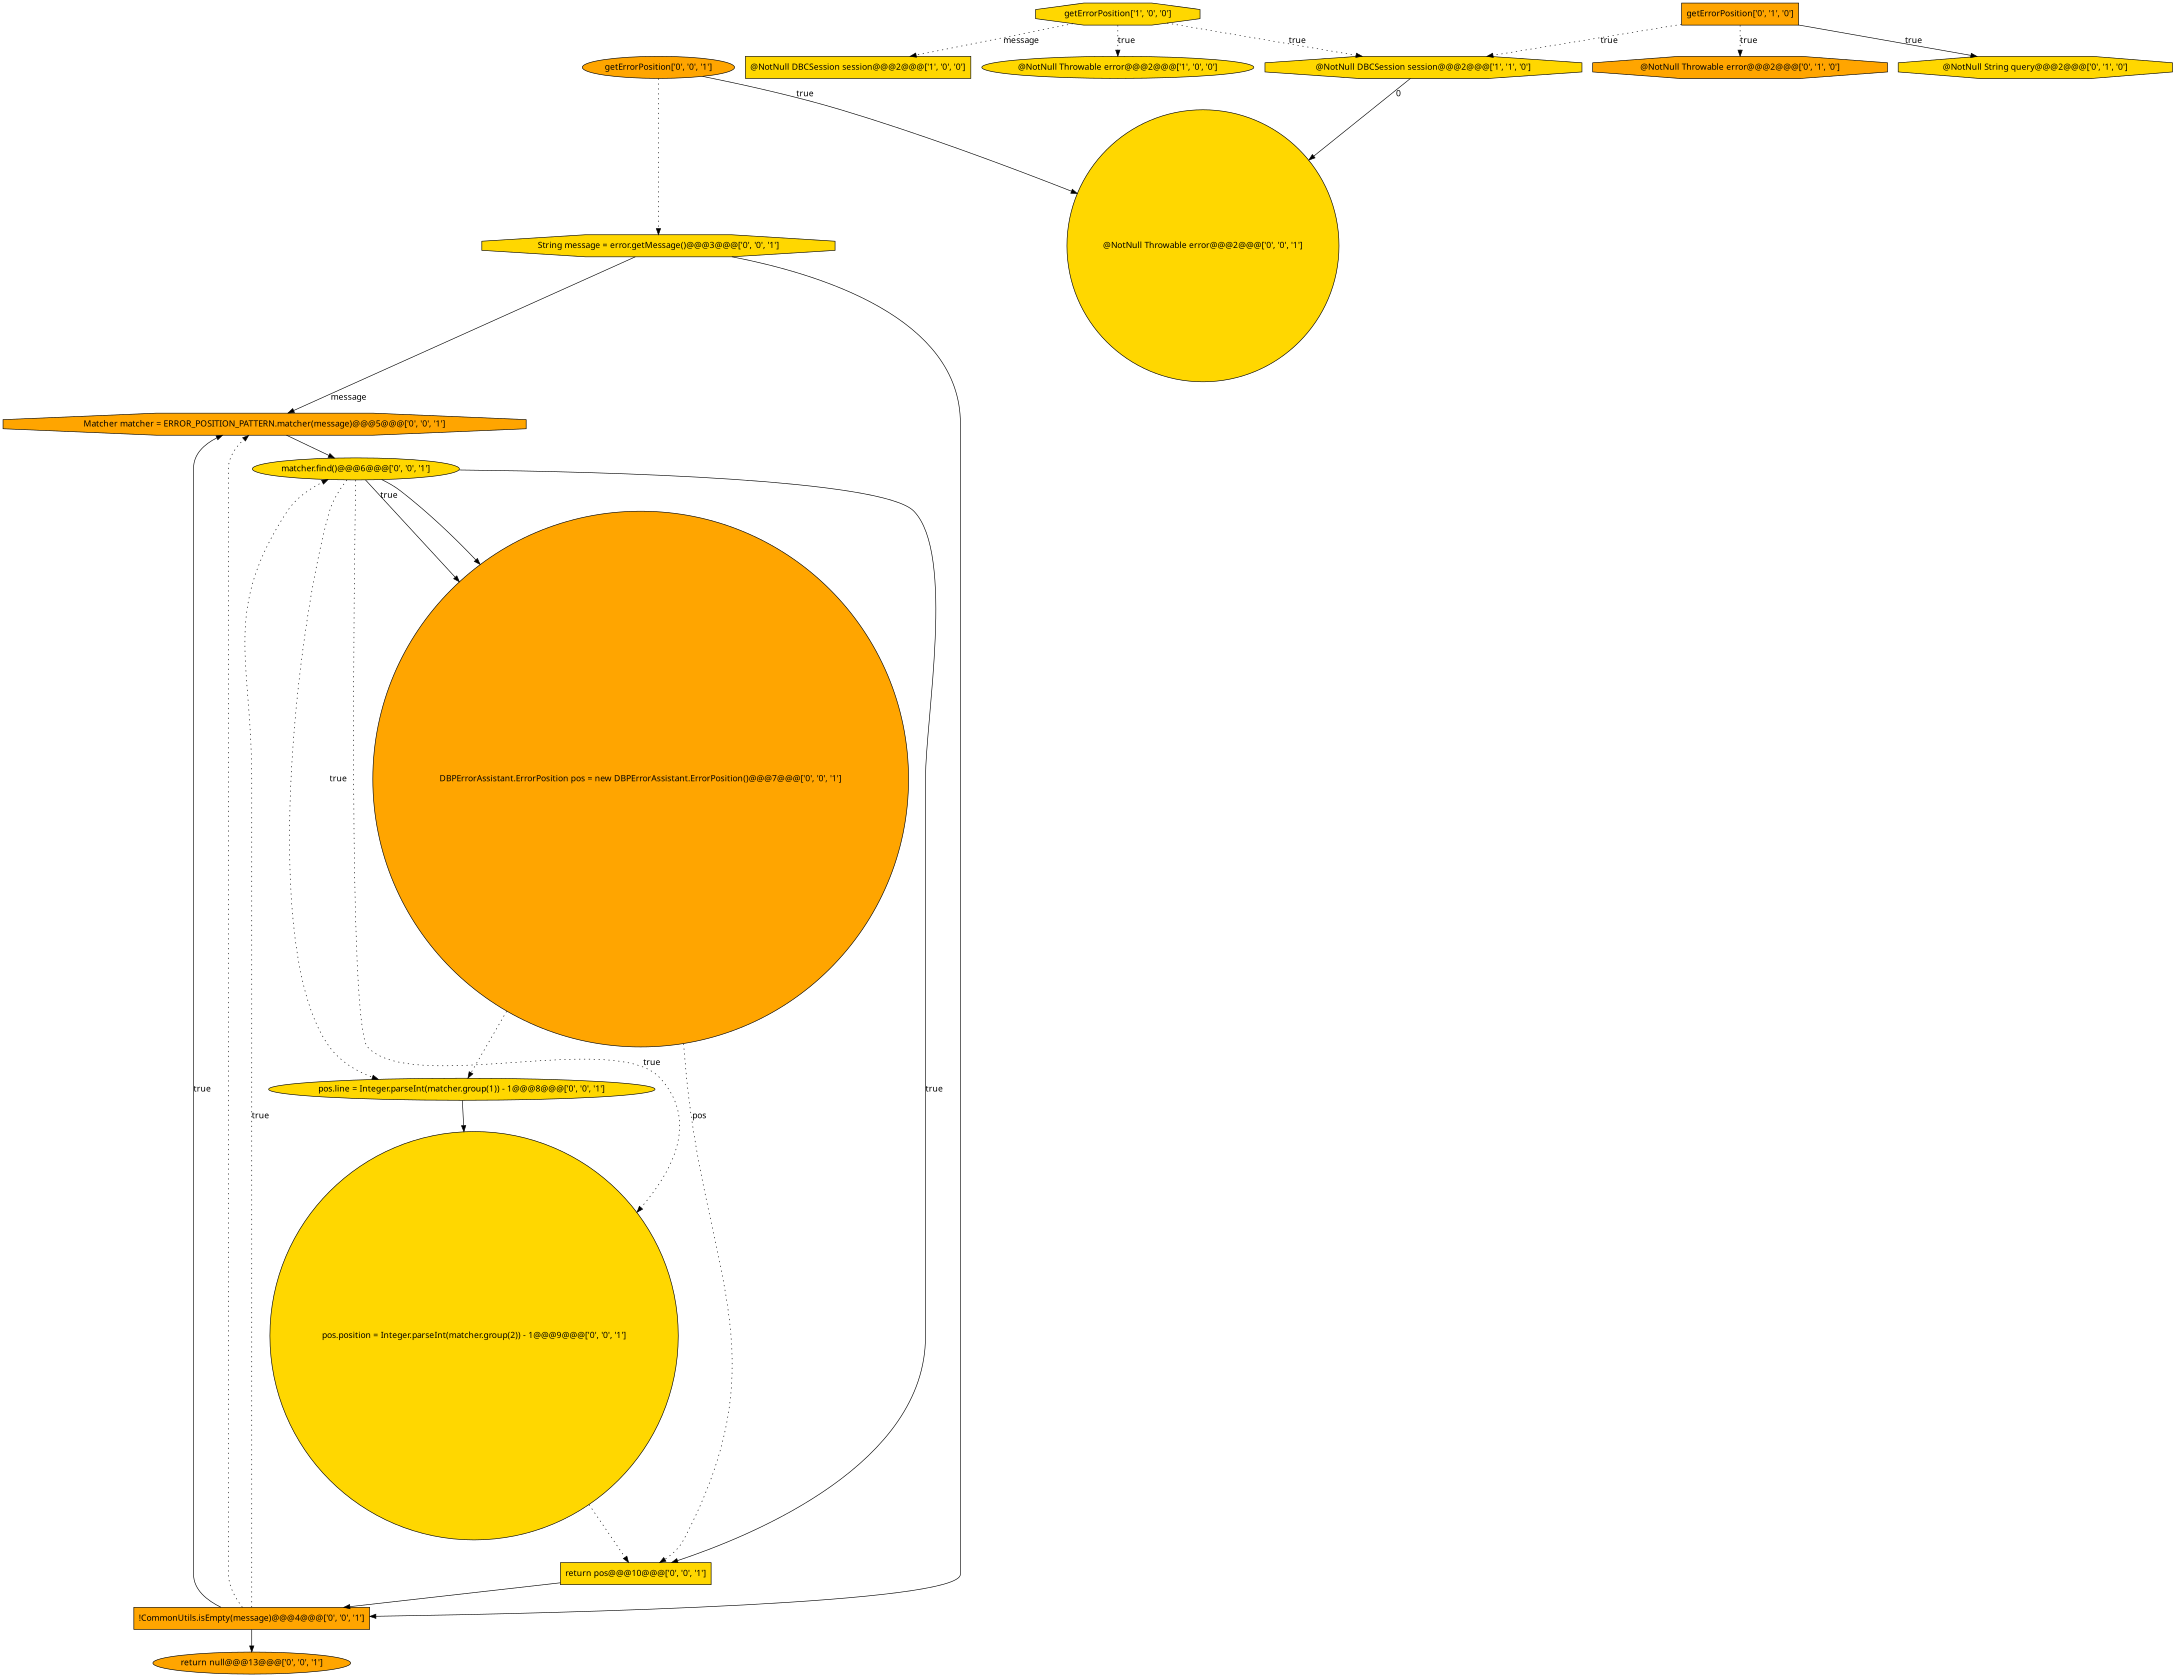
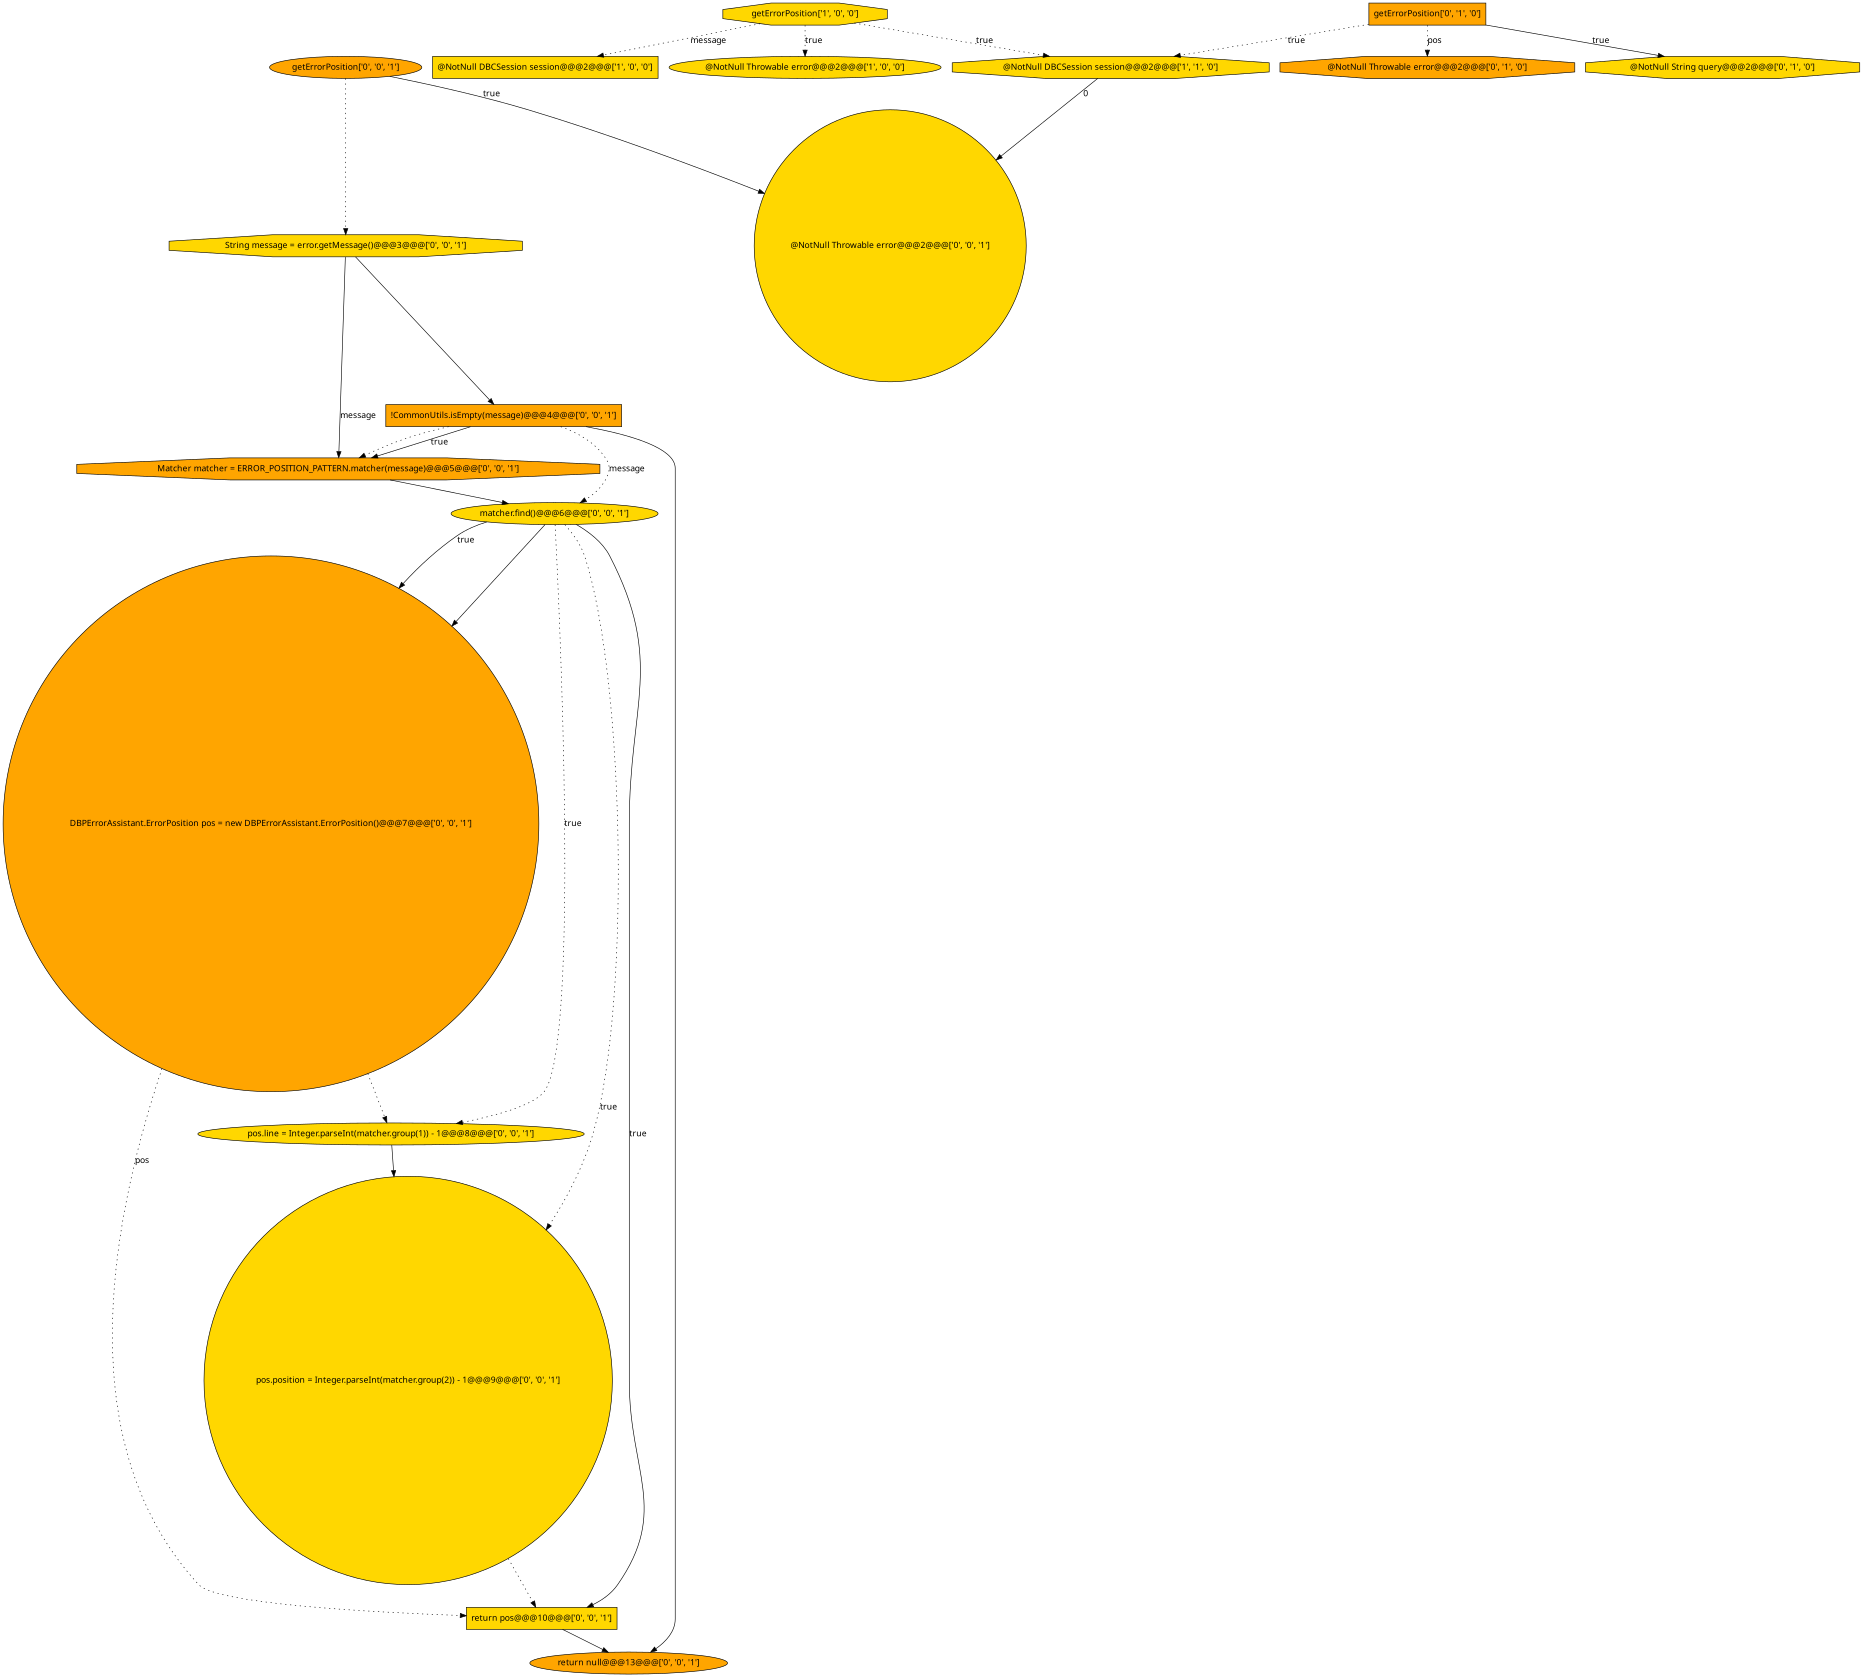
edge "getErrorPosition['0', '1', '0']" -> "@NotNull Throwable error@@@2@@@['0', '1', '0']": label "true" -> "pos"
edge "!CommonUtils.isEmpty(message)@@@4@@@['0', '0', '1']" -> "matcher.find()@@@6@@@['0', '0', '1']": label "true" -> "message"
edge "return pos@@@10@@@['0', '0', '1']" -> "!CommonUtils.isEmpty(message)@@@4@@@['0', '0', '1']": now "return pos@@@10@@@['0', '0', '1']" -> "return null@@@13@@@['0', '0', '1']"
